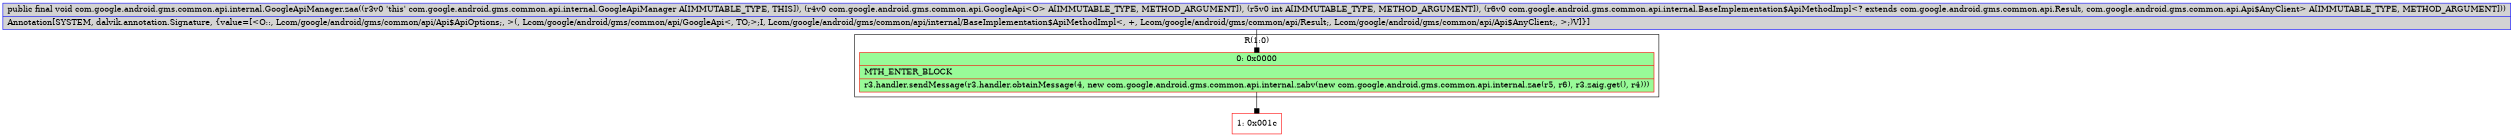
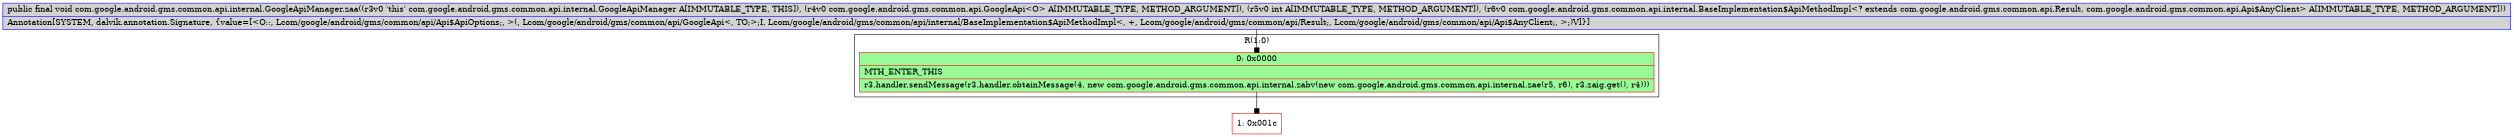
node "0: 0x0000": text "MTH_ENTER_BLOCK" -> "MTH_ENTER_THIS"
